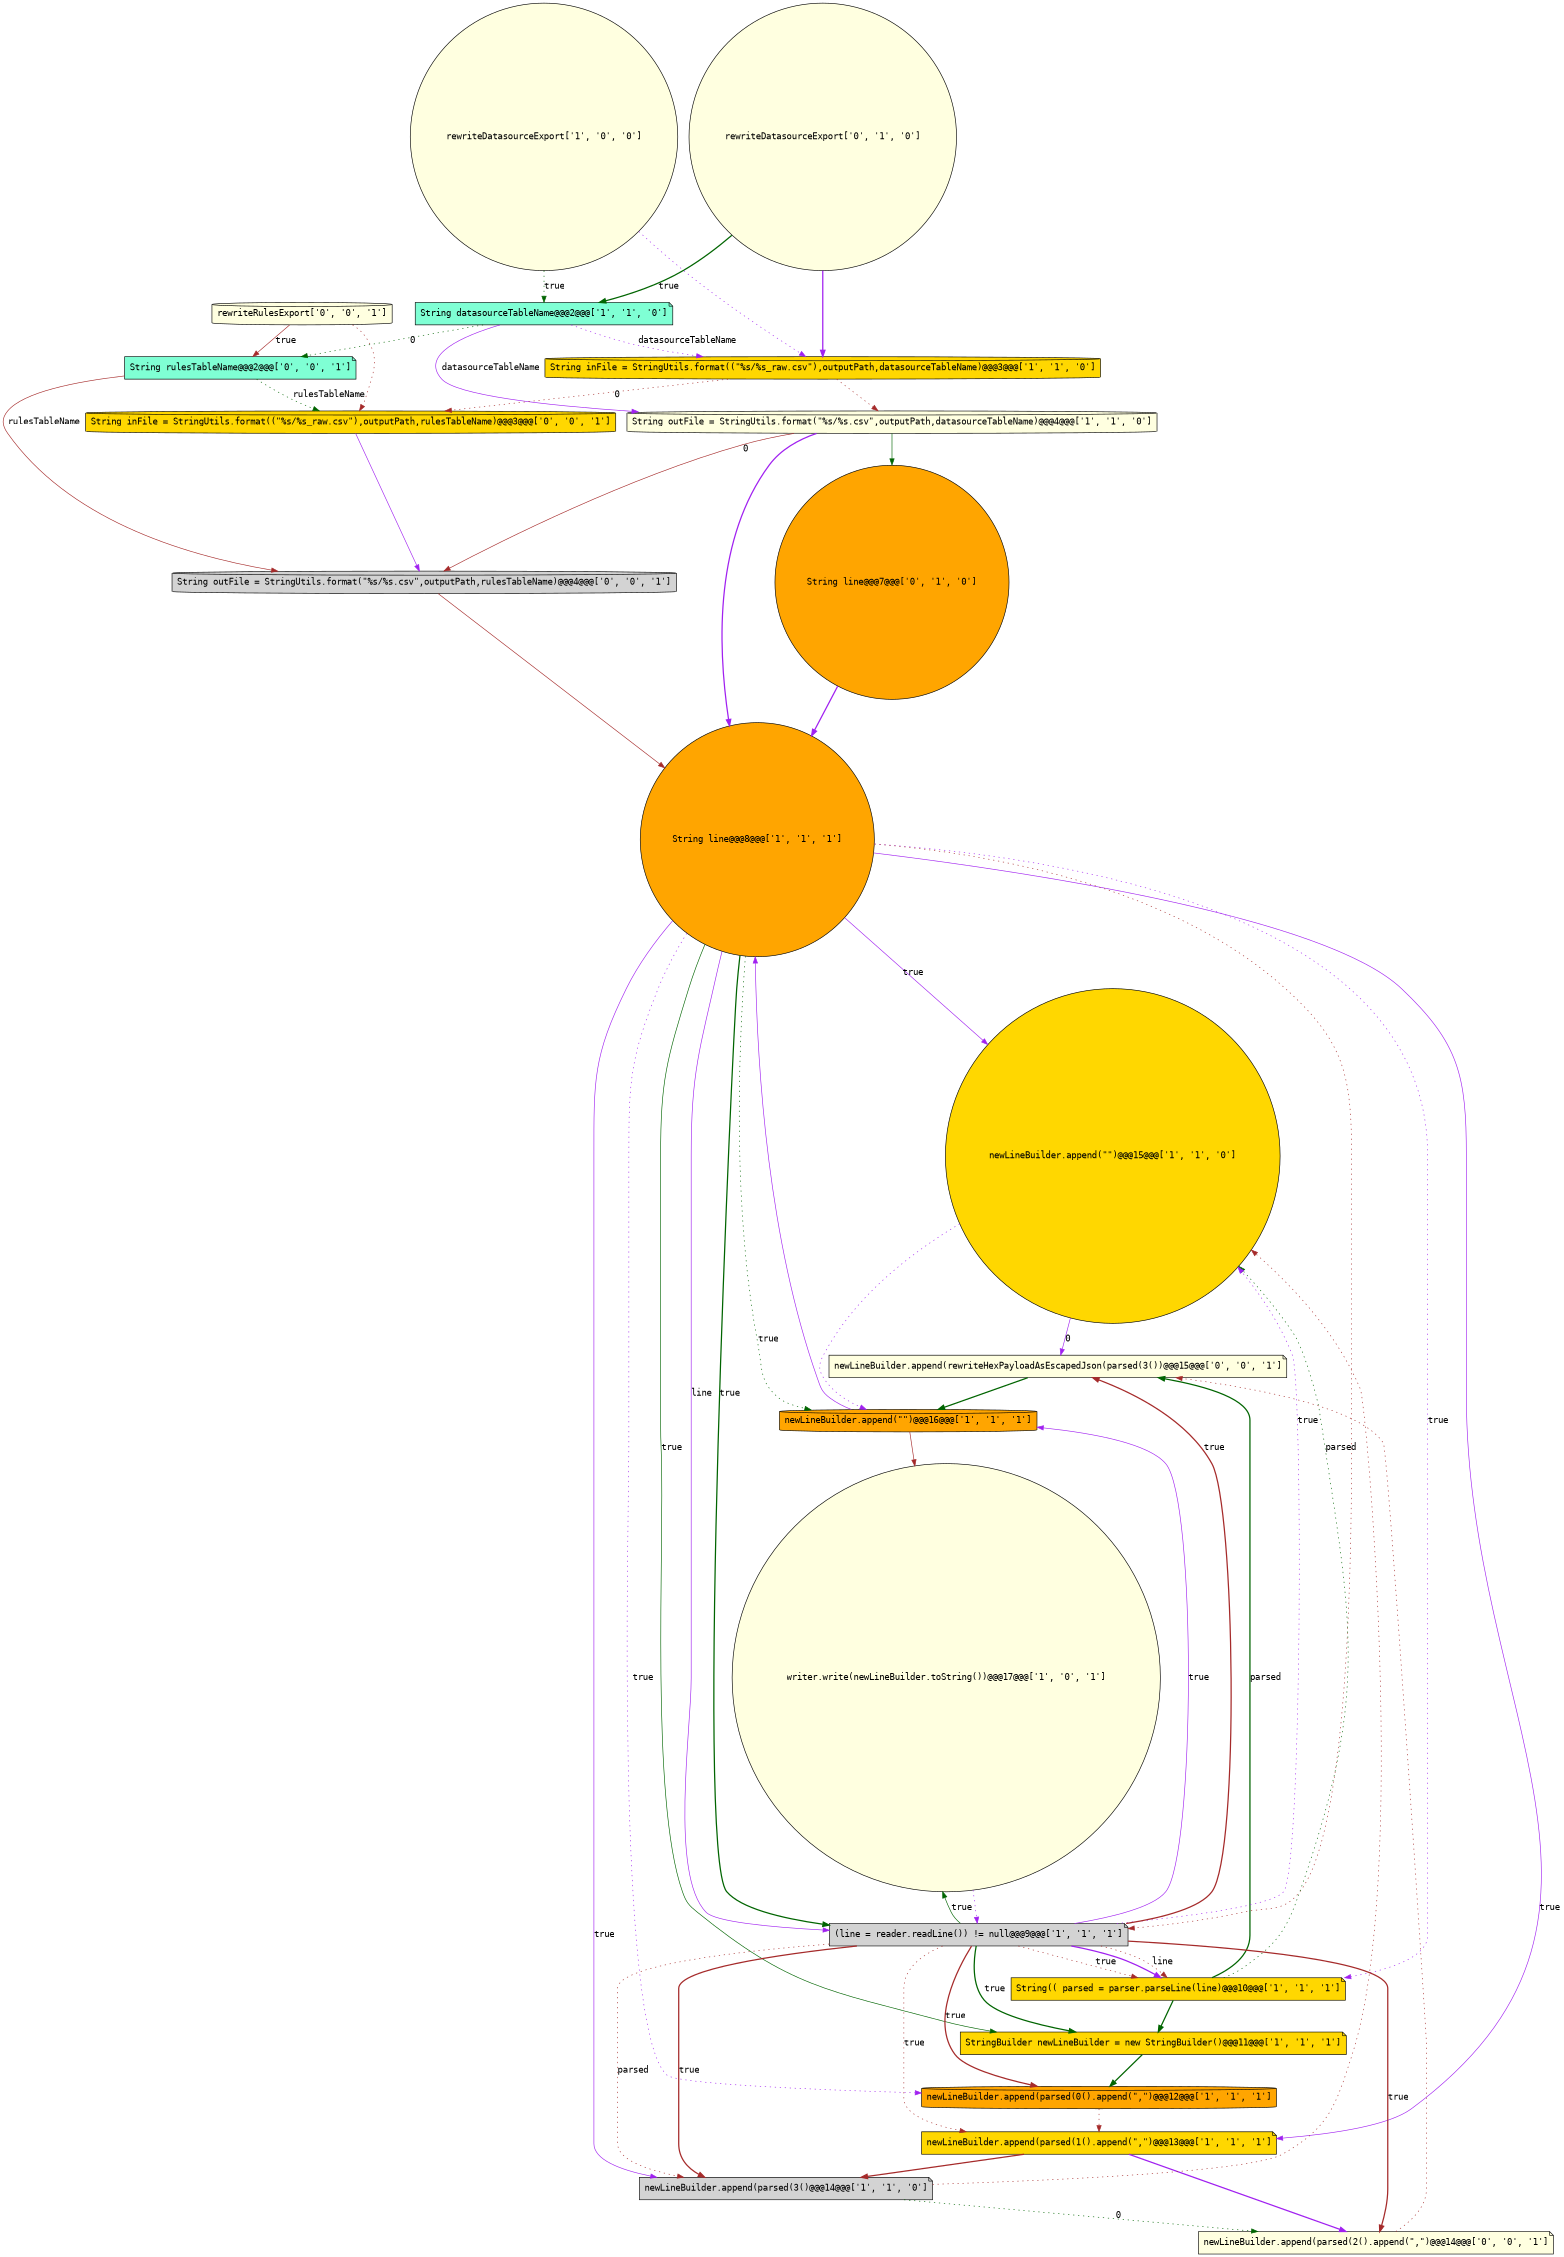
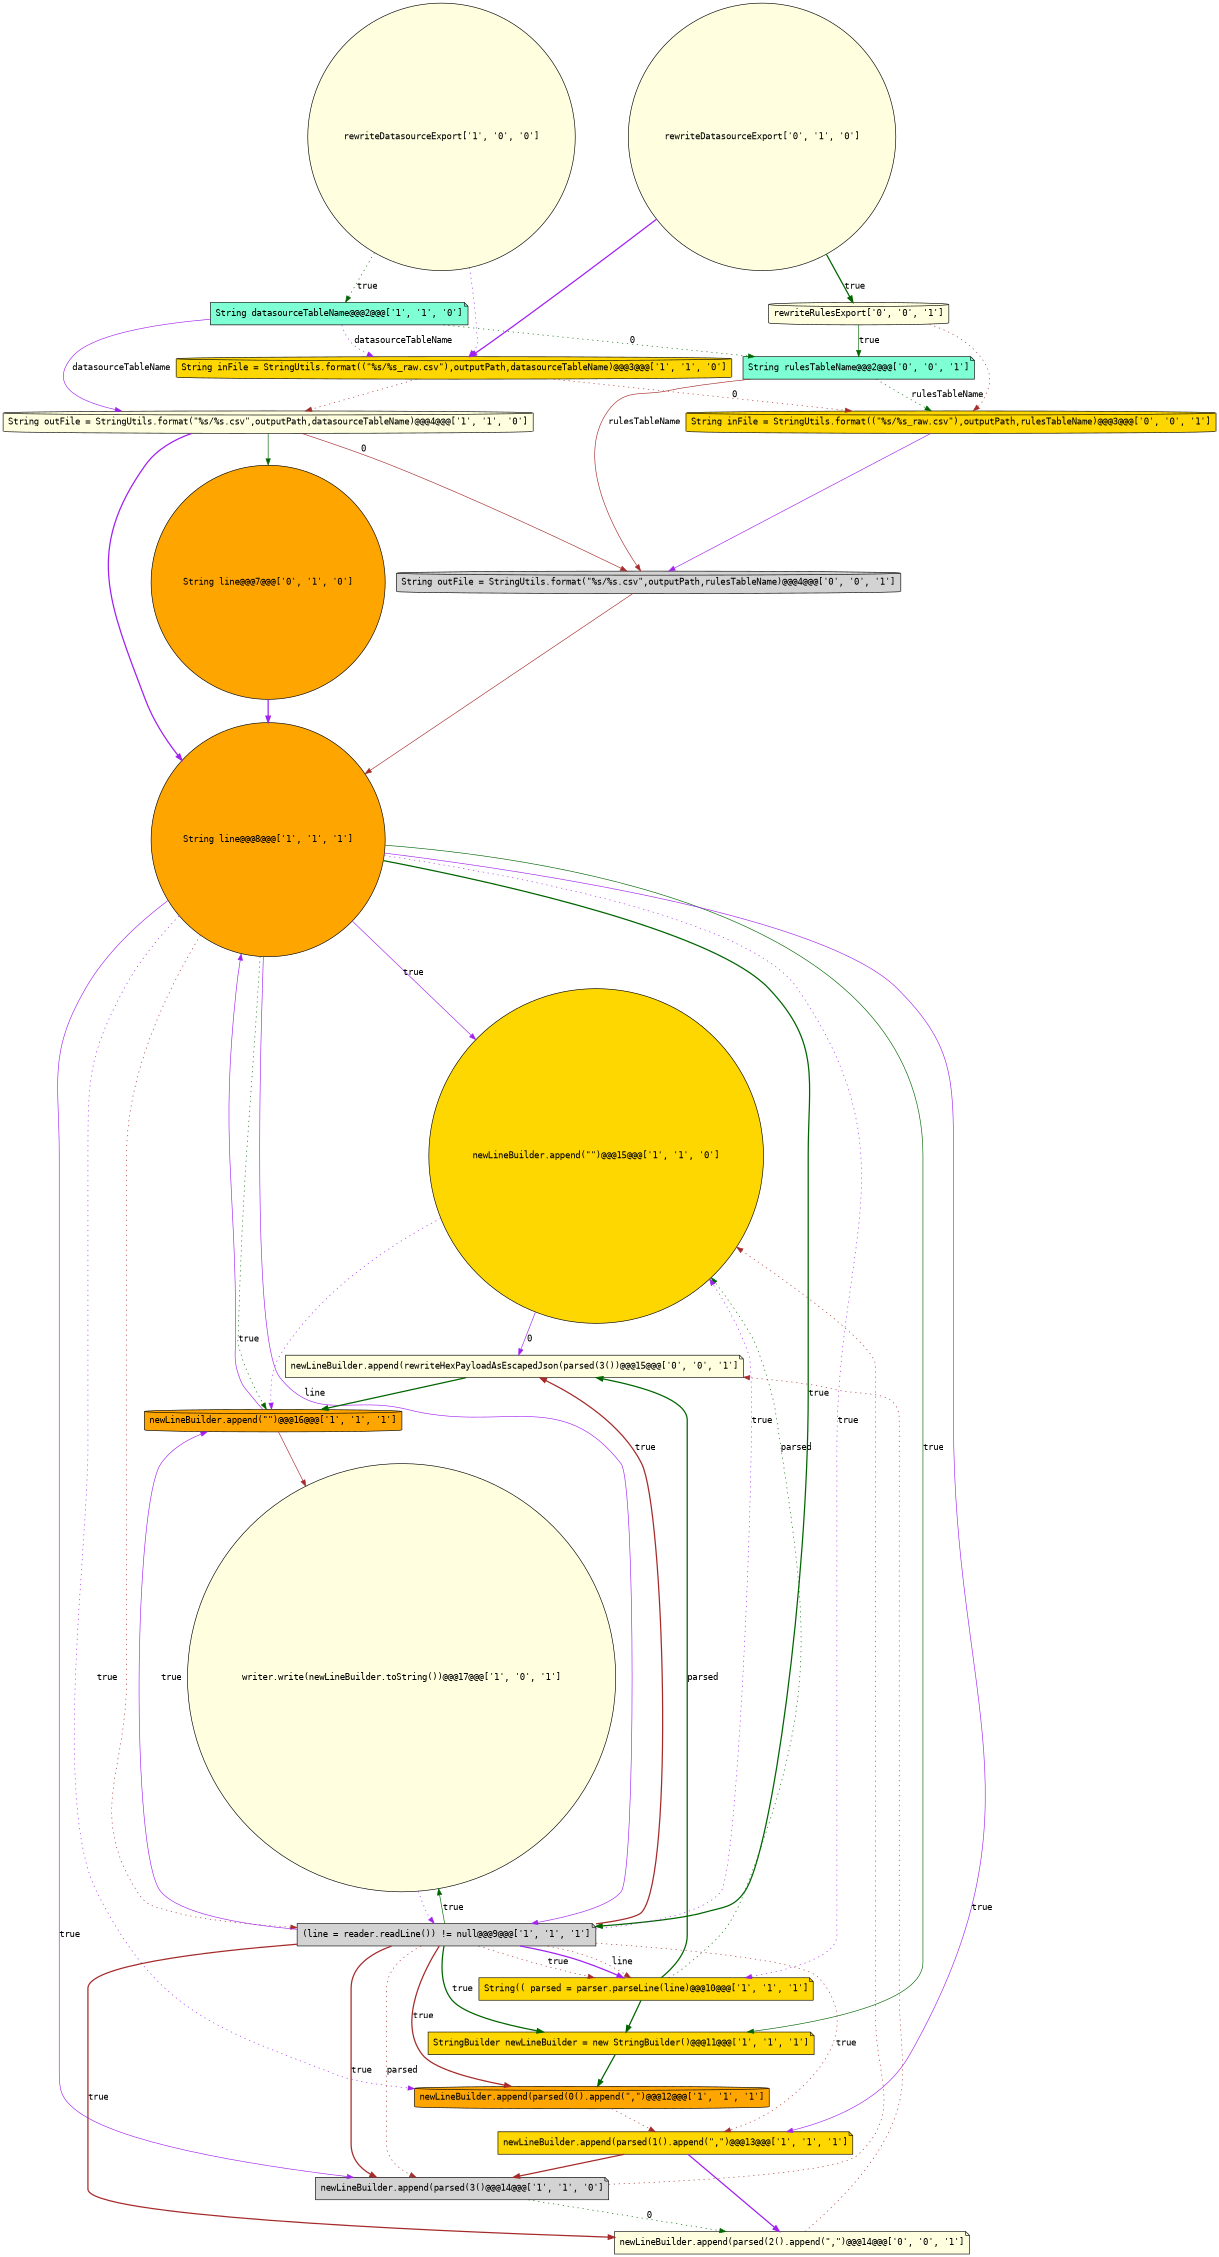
edge "rewriteDatasourceExport['0', '1', '0']" -> "String datasourceTableName@@@2@@@['1', '1', '0']": now "rewriteDatasourceExport['0', '1', '0']" -> "rewriteRulesExport['0', '0', '1']"
edge "rewriteRulesExport['0', '0', '1']" -> "String rulesTableName@@@2@@@['0', '0', '1']": color brown -> darkgreen
